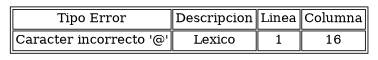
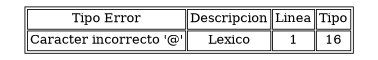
node "Tipo Error": text "Columna" -> "Tipo"
